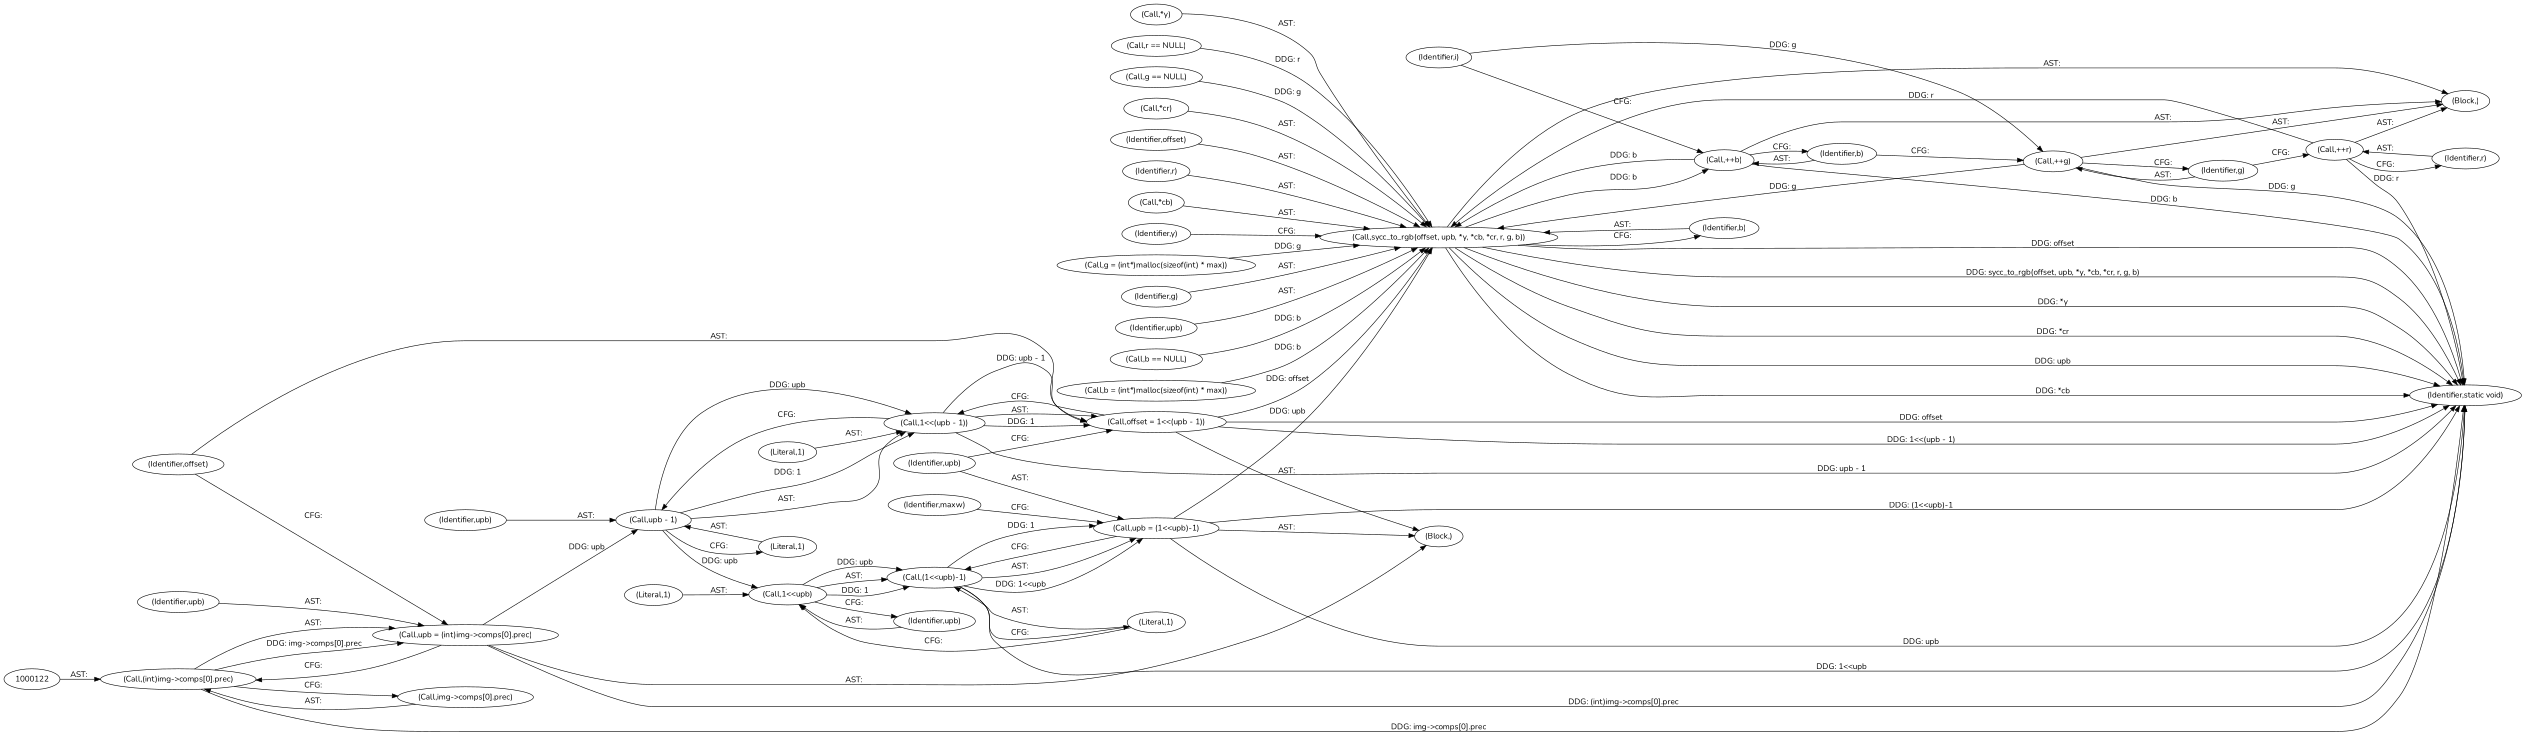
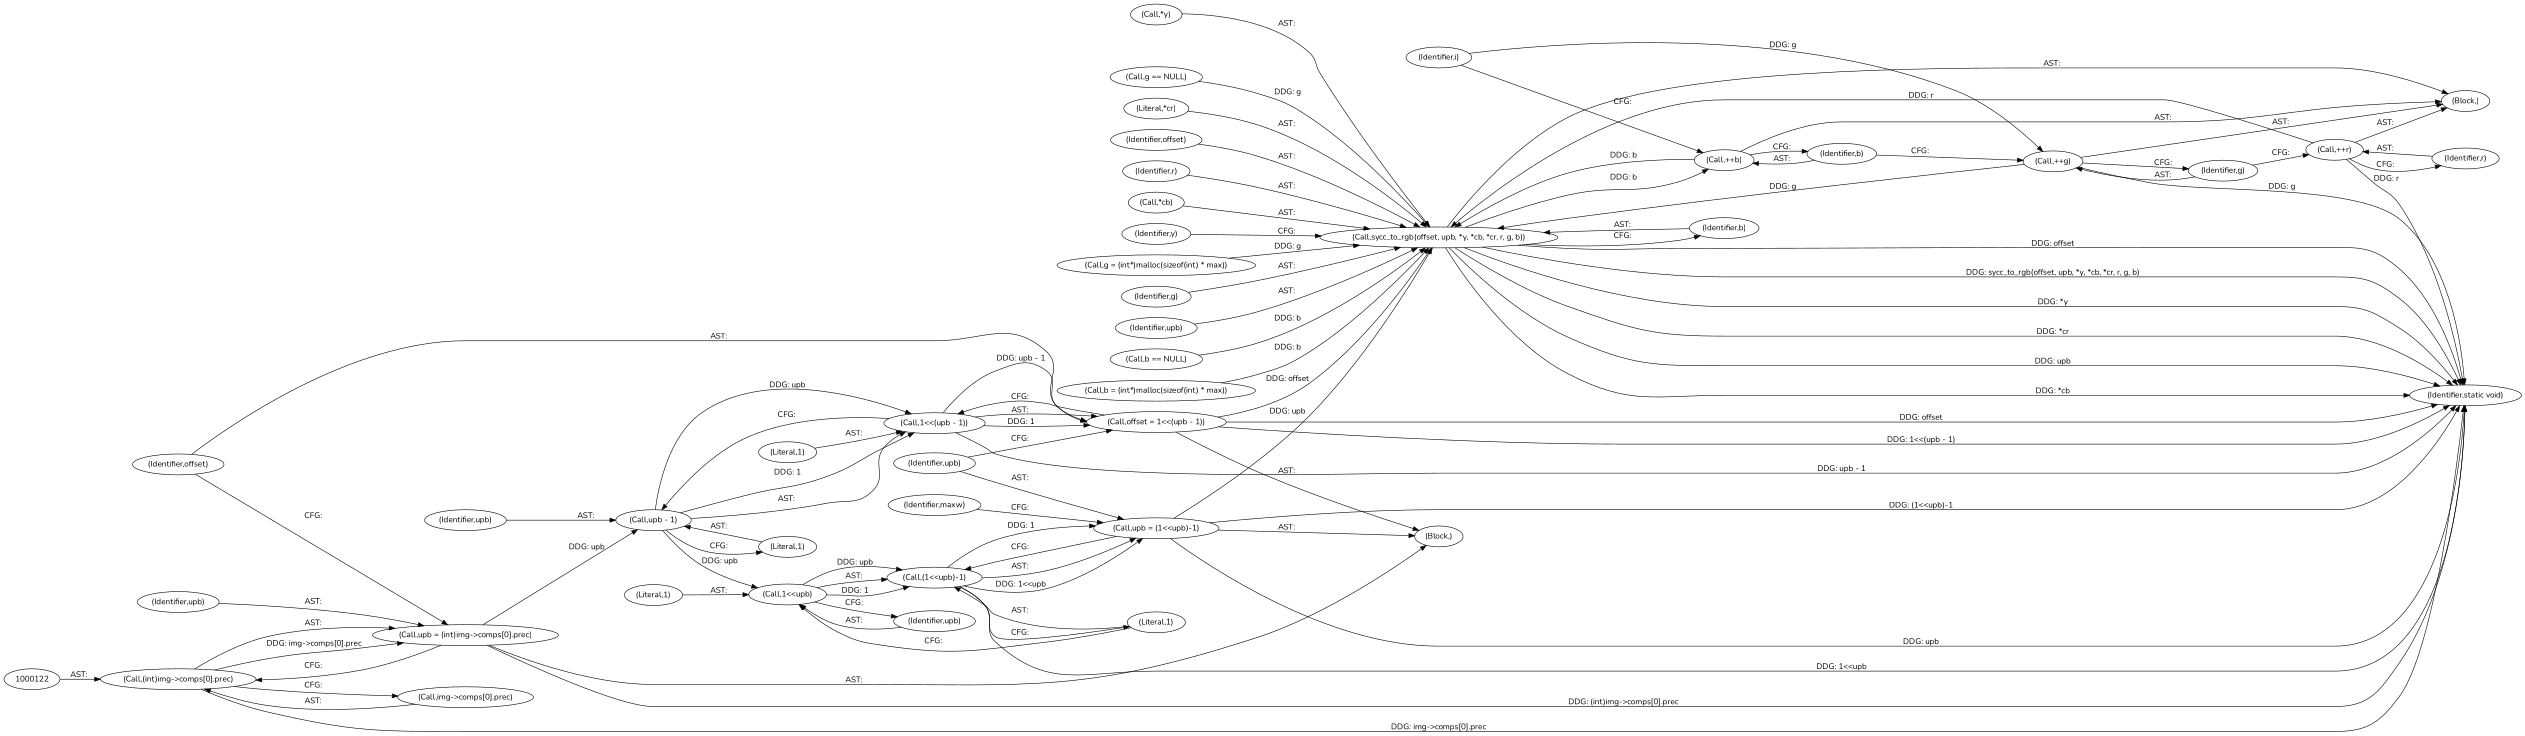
node "(Call,r == NULL)": removed
node "(Call,*cr)": label "(Call,*cr)" -> "(Literal,*cr)"
edge "(Call,++b)" -> "(Identifier,static void)": removed, label "DDG: b"
